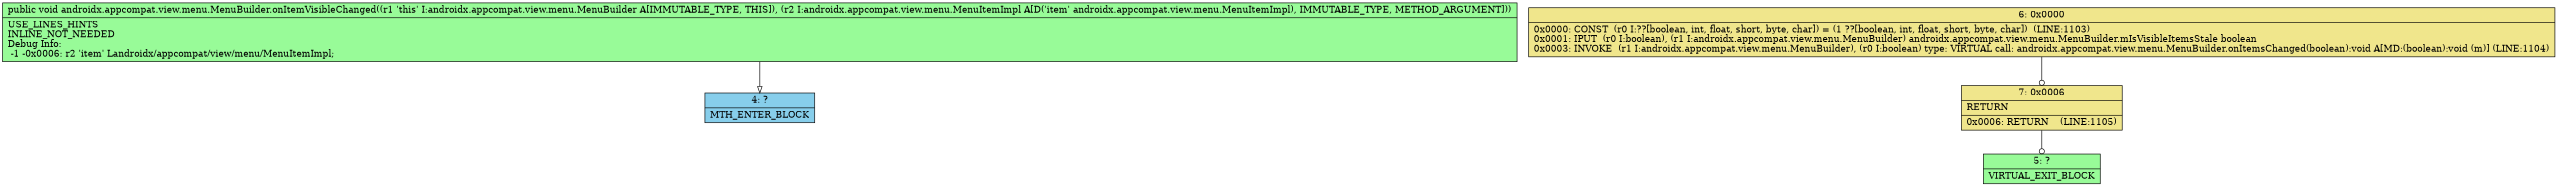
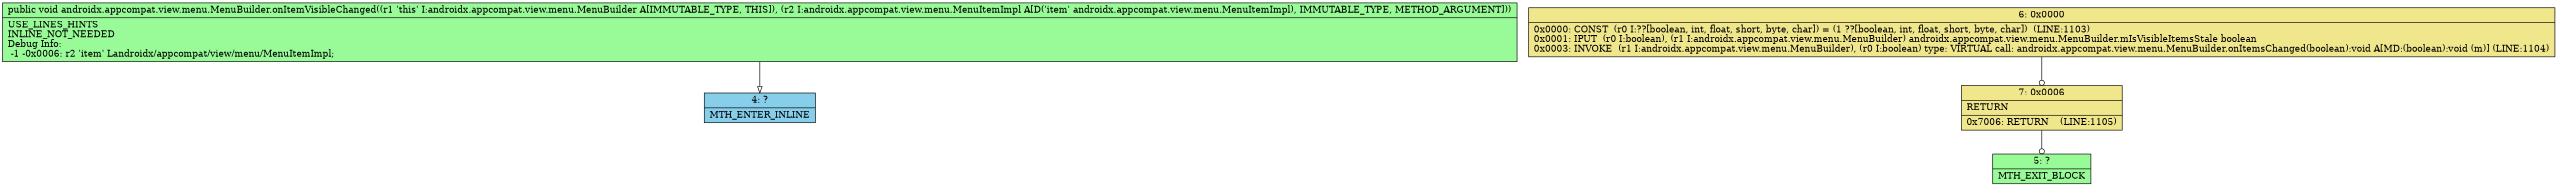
node "4: ?": text "MTH_ENTER_BLOCK" -> "MTH_ENTER_INLINE"
node "7: 0x0006": text "0x0006: RETURN    (LINE:1105)" -> "0x7006: RETURN    (LINE:1105)"
node "5: ?": text "VIRTUAL_EXIT_BLOCK" -> "MTH_EXIT_BLOCK"
